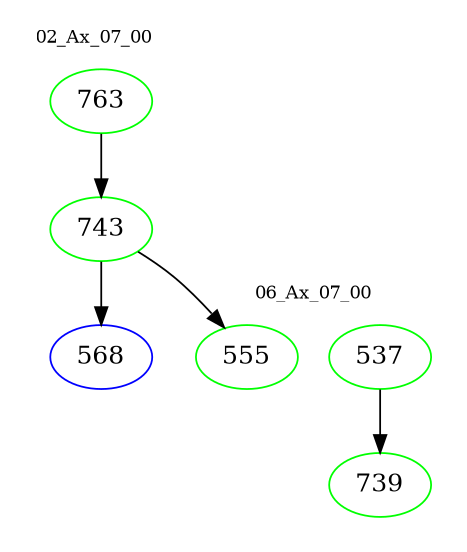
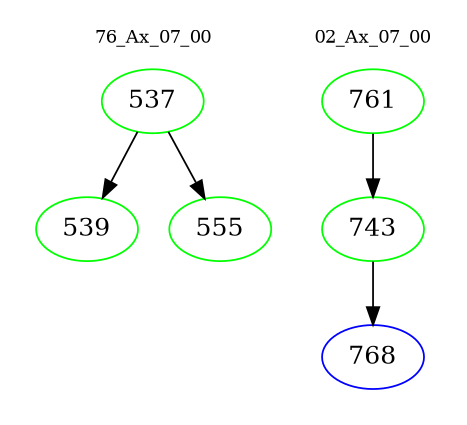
node "763": label "763" -> "761"
cluster "06_Ax_07_00": label "06_Ax_07_00" -> "76_Ax_07_00"
edge "743" -> "555": now "537" -> "555"
node "568": label "568" -> "768"
node "739": label "739" -> "539"
